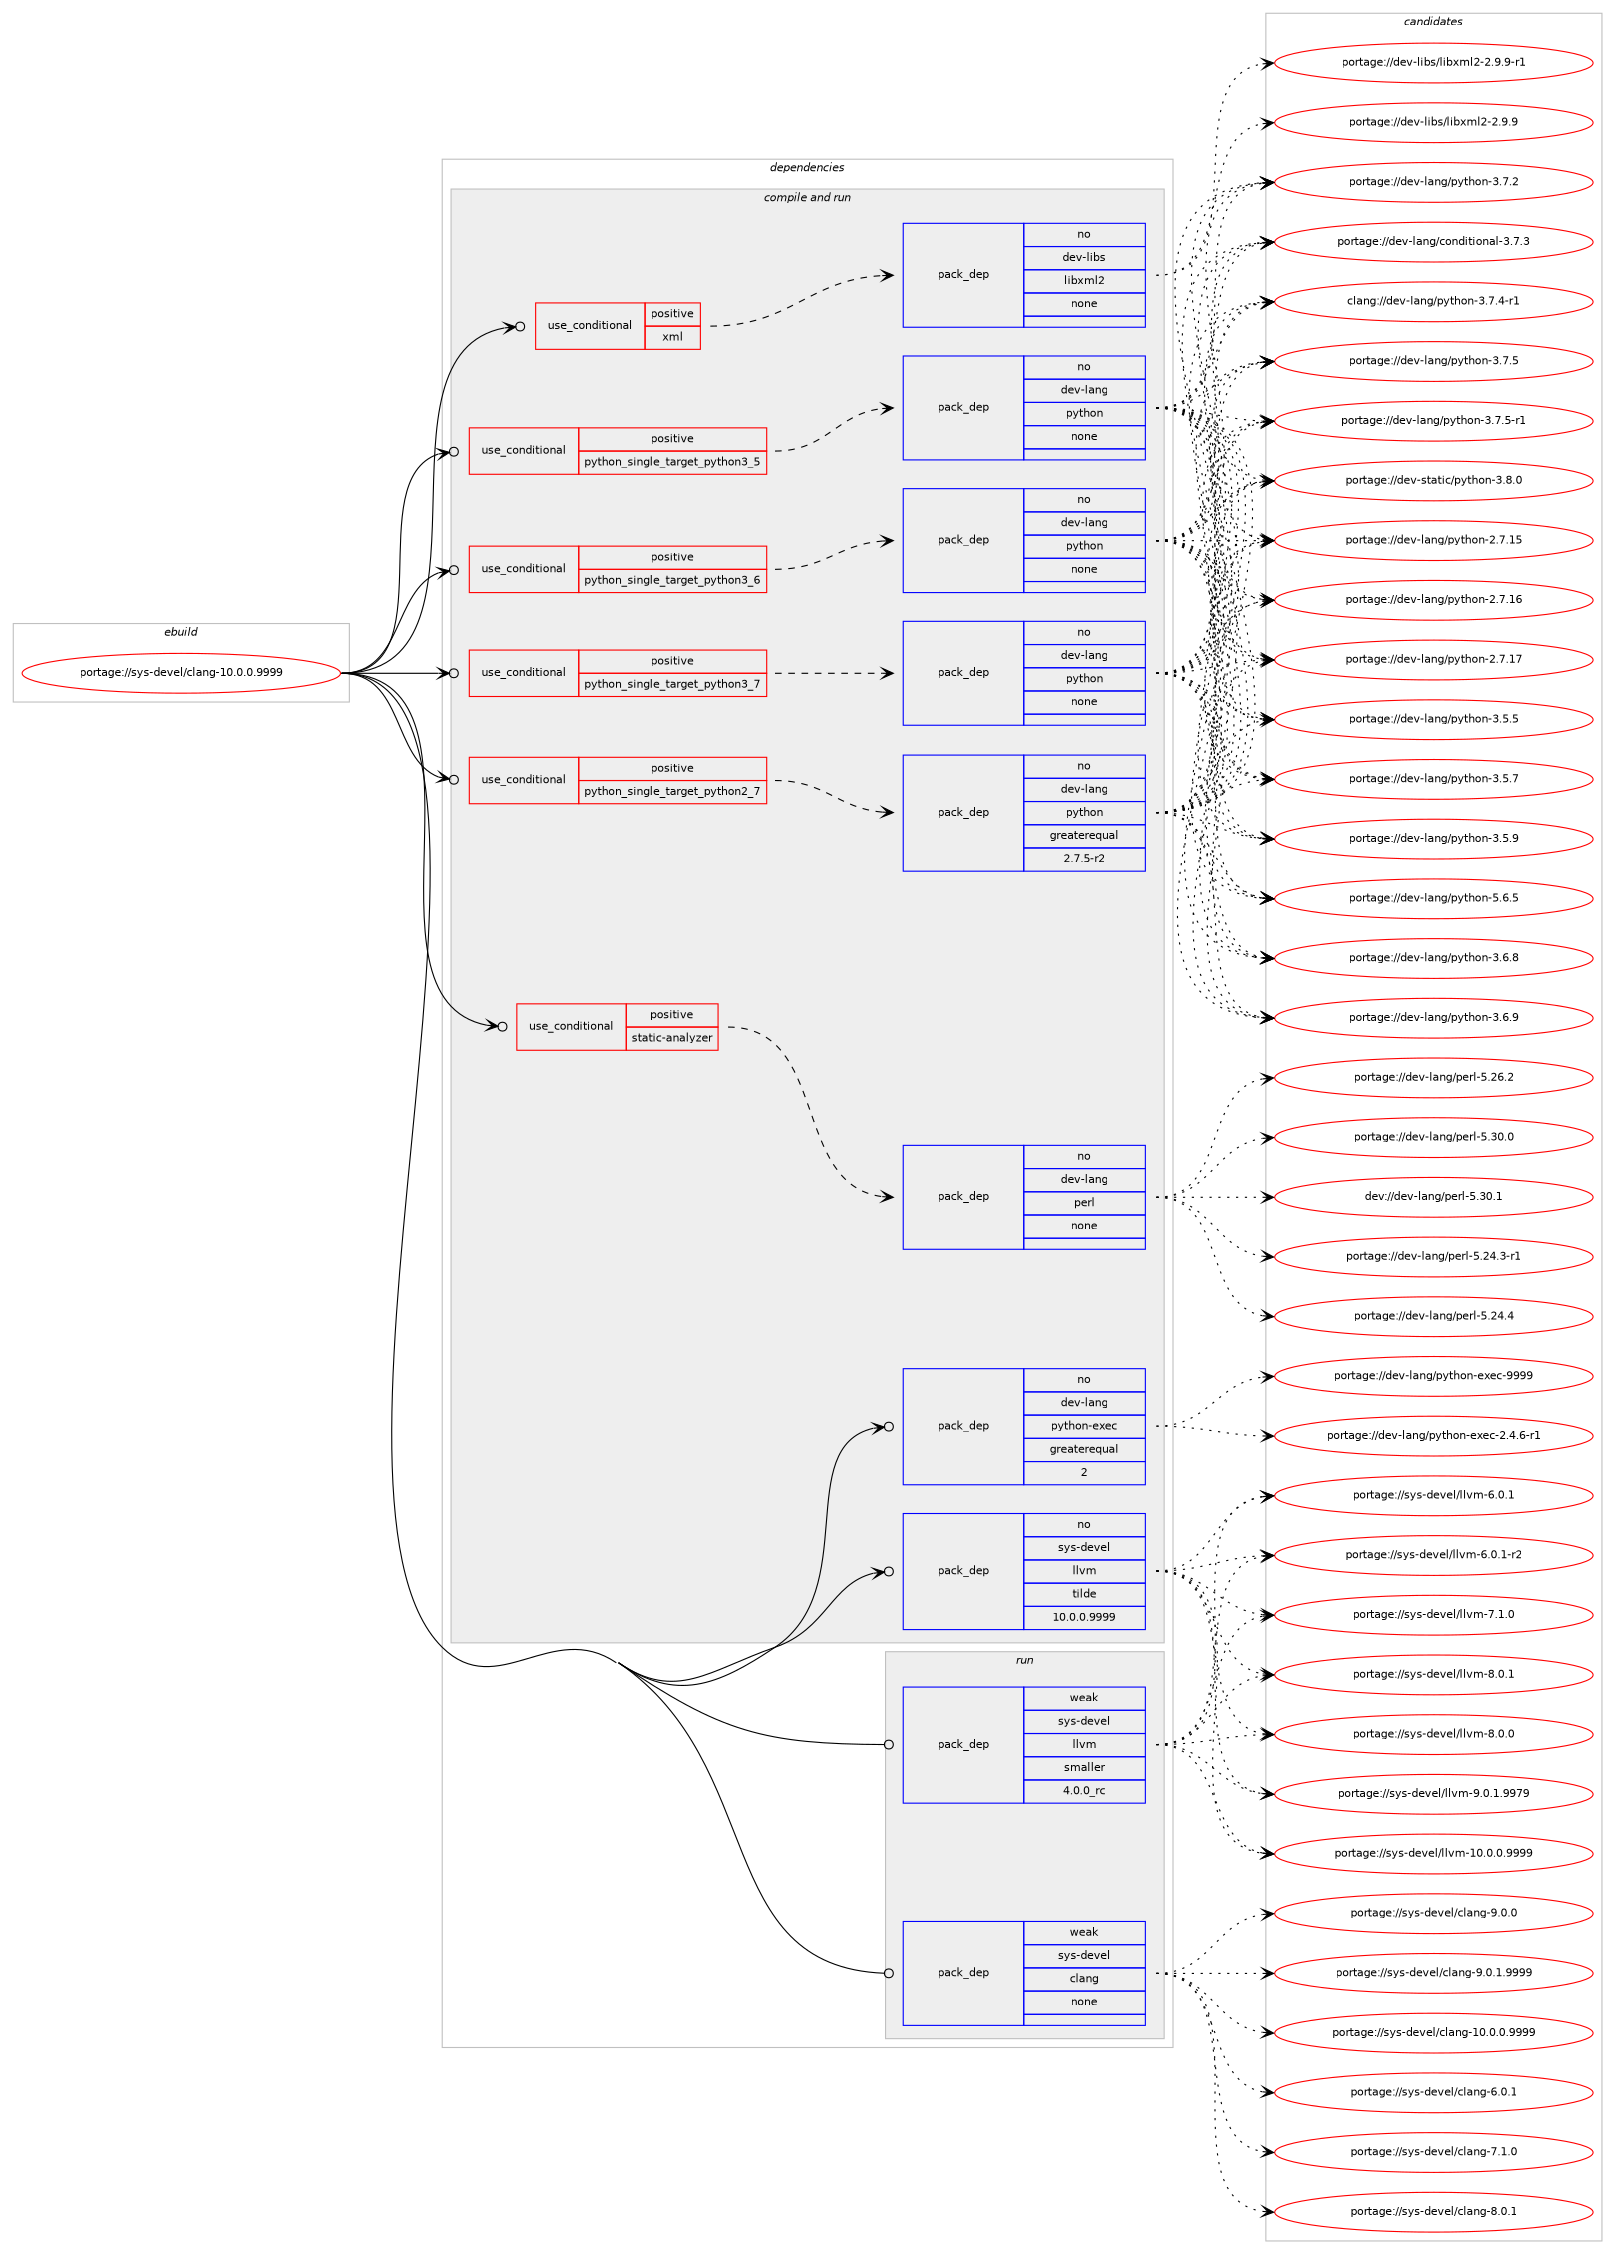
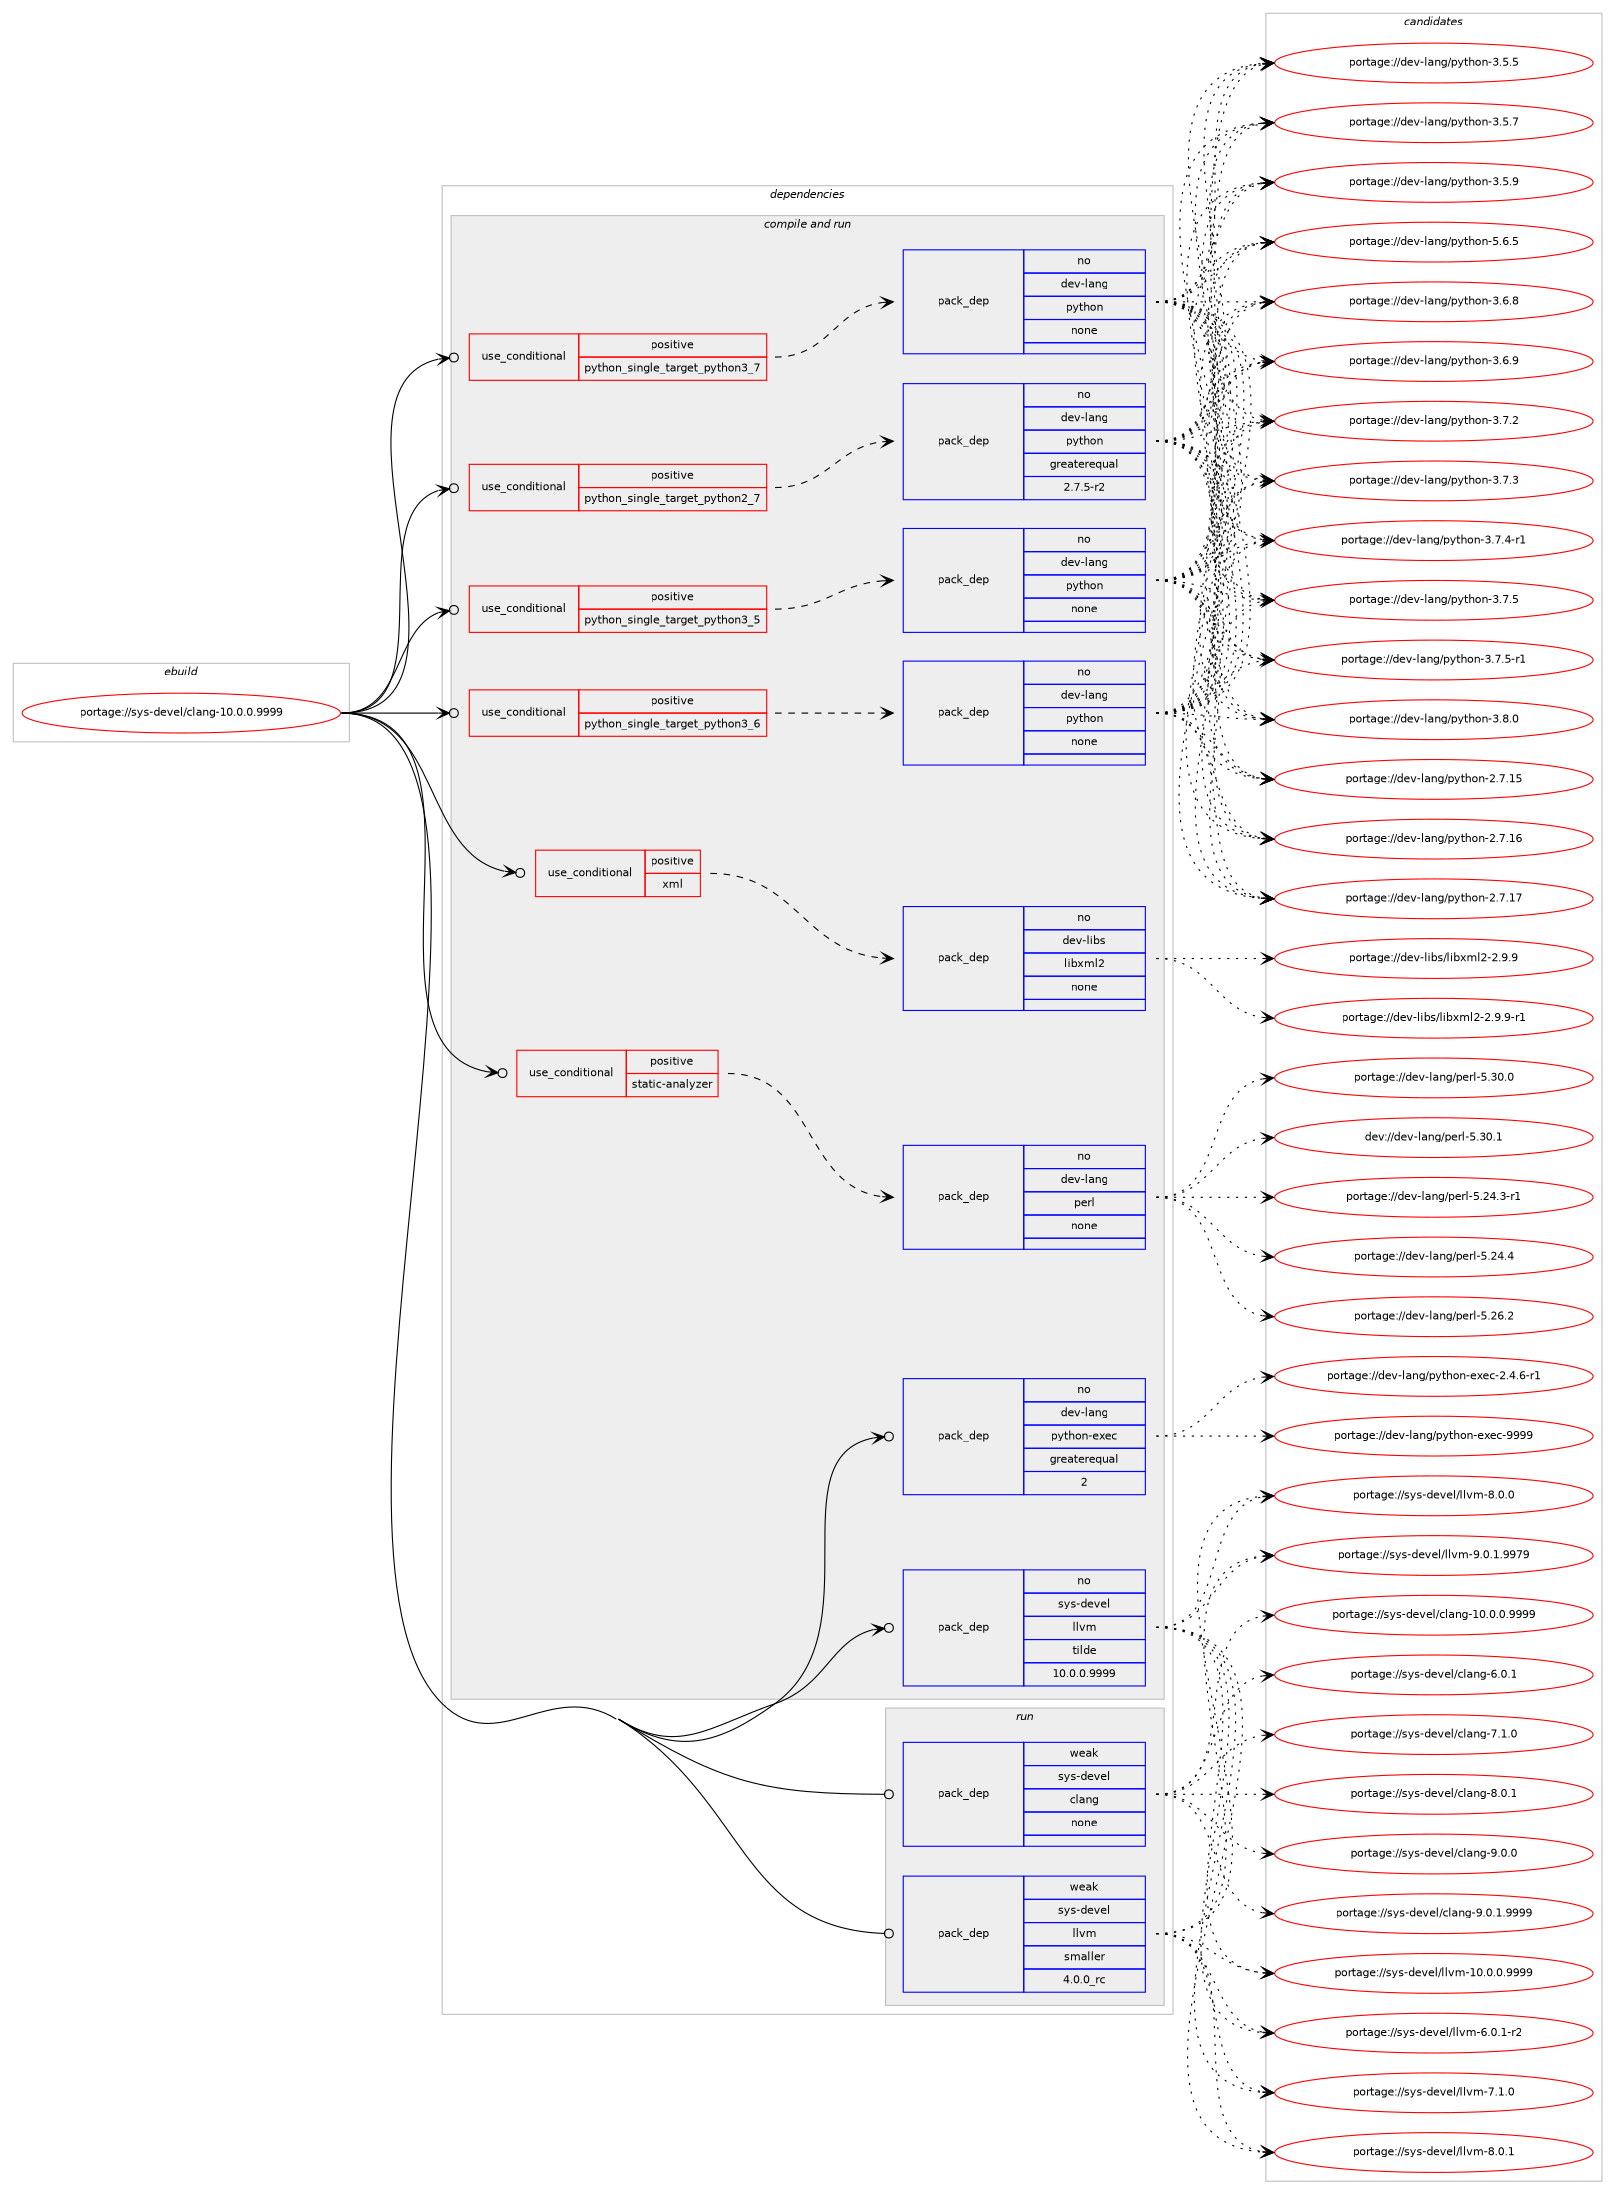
node "portage://dev-lang/conditional-3.7.3": label "portage://dev-lang/conditional-3.7.3" -> "portage://dev-lang/python-3.7.3"
node "clang://dev-lang/python-3.7.4-r1": label "clang://dev-lang/python-3.7.4-r1" -> "portage://dev-lang/python-3.7.4-r1"
node "portage://dev-static/python-3.8.0": label "portage://dev-static/python-3.8.0" -> "portage://dev-lang/python-3.8.0"
node "portage://sys-devel/llvm-6.0.1": removed
